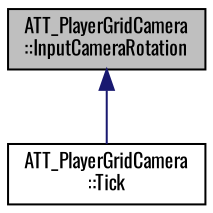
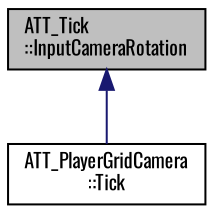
node "ATT_PlayerGridCamera ::InputCameraRotation": label "ATT_PlayerGridCamera ::InputCameraRotation" -> "ATT_Tick ::InputCameraRotation"
